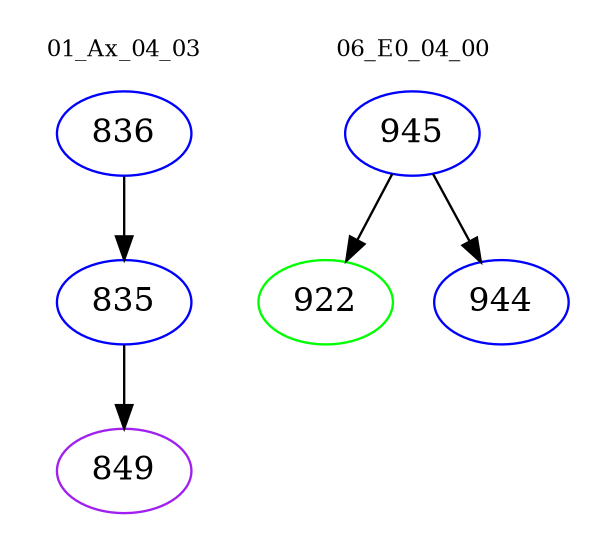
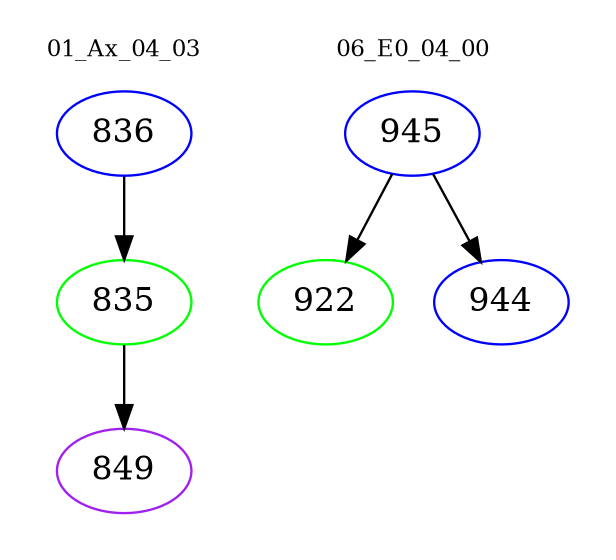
node "835": color blue -> green
